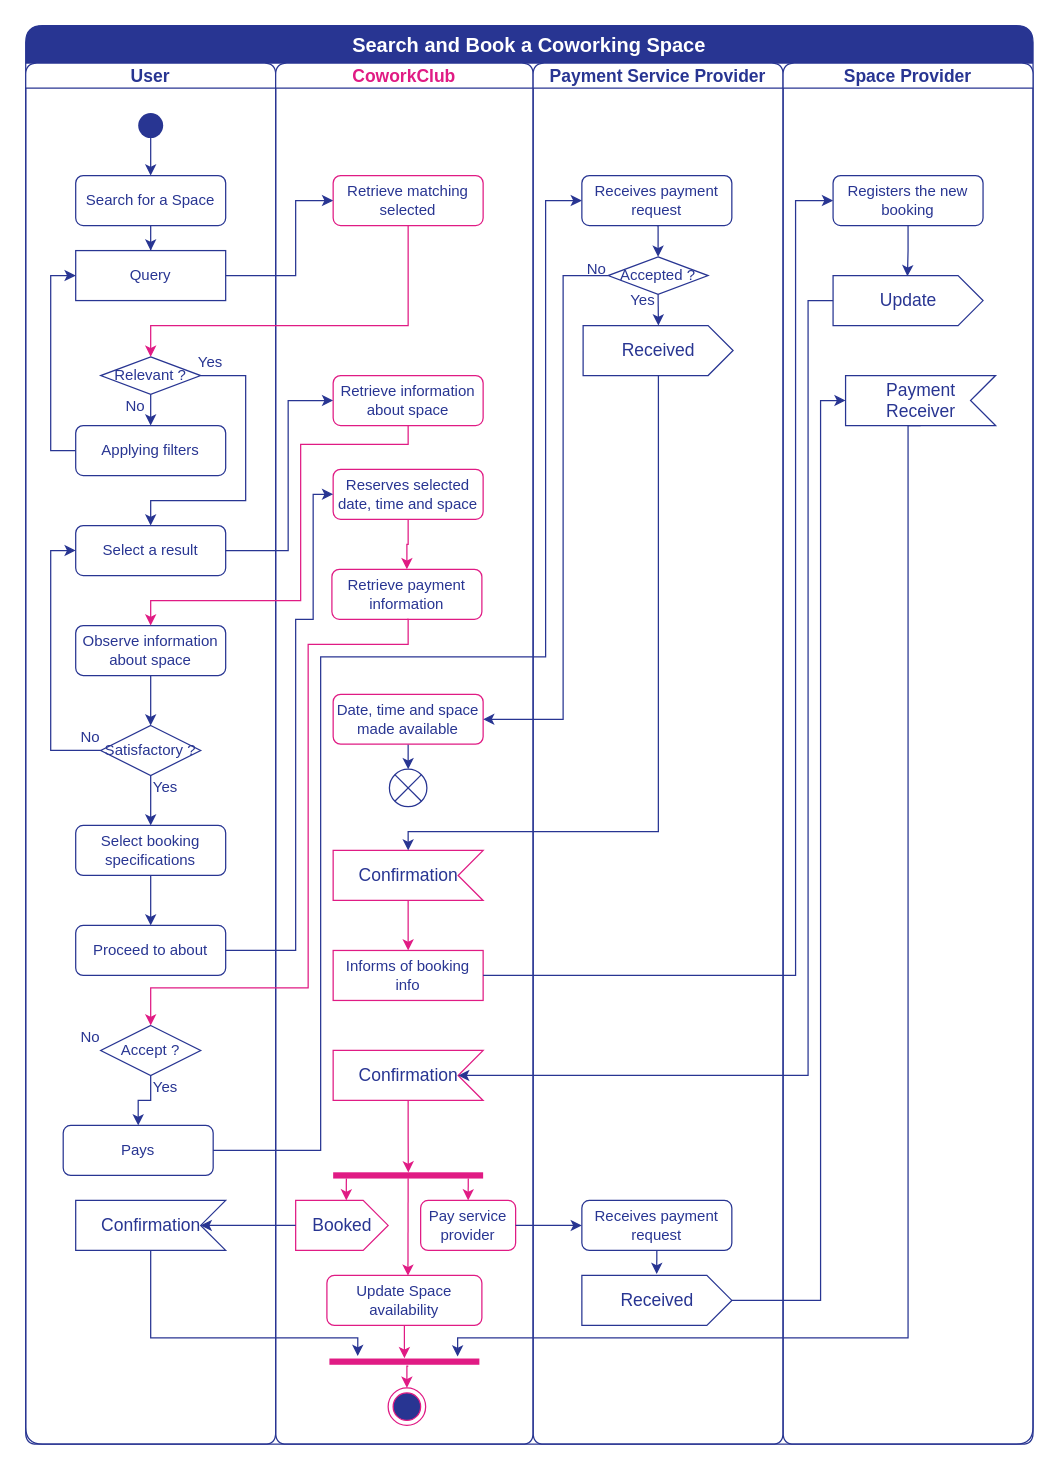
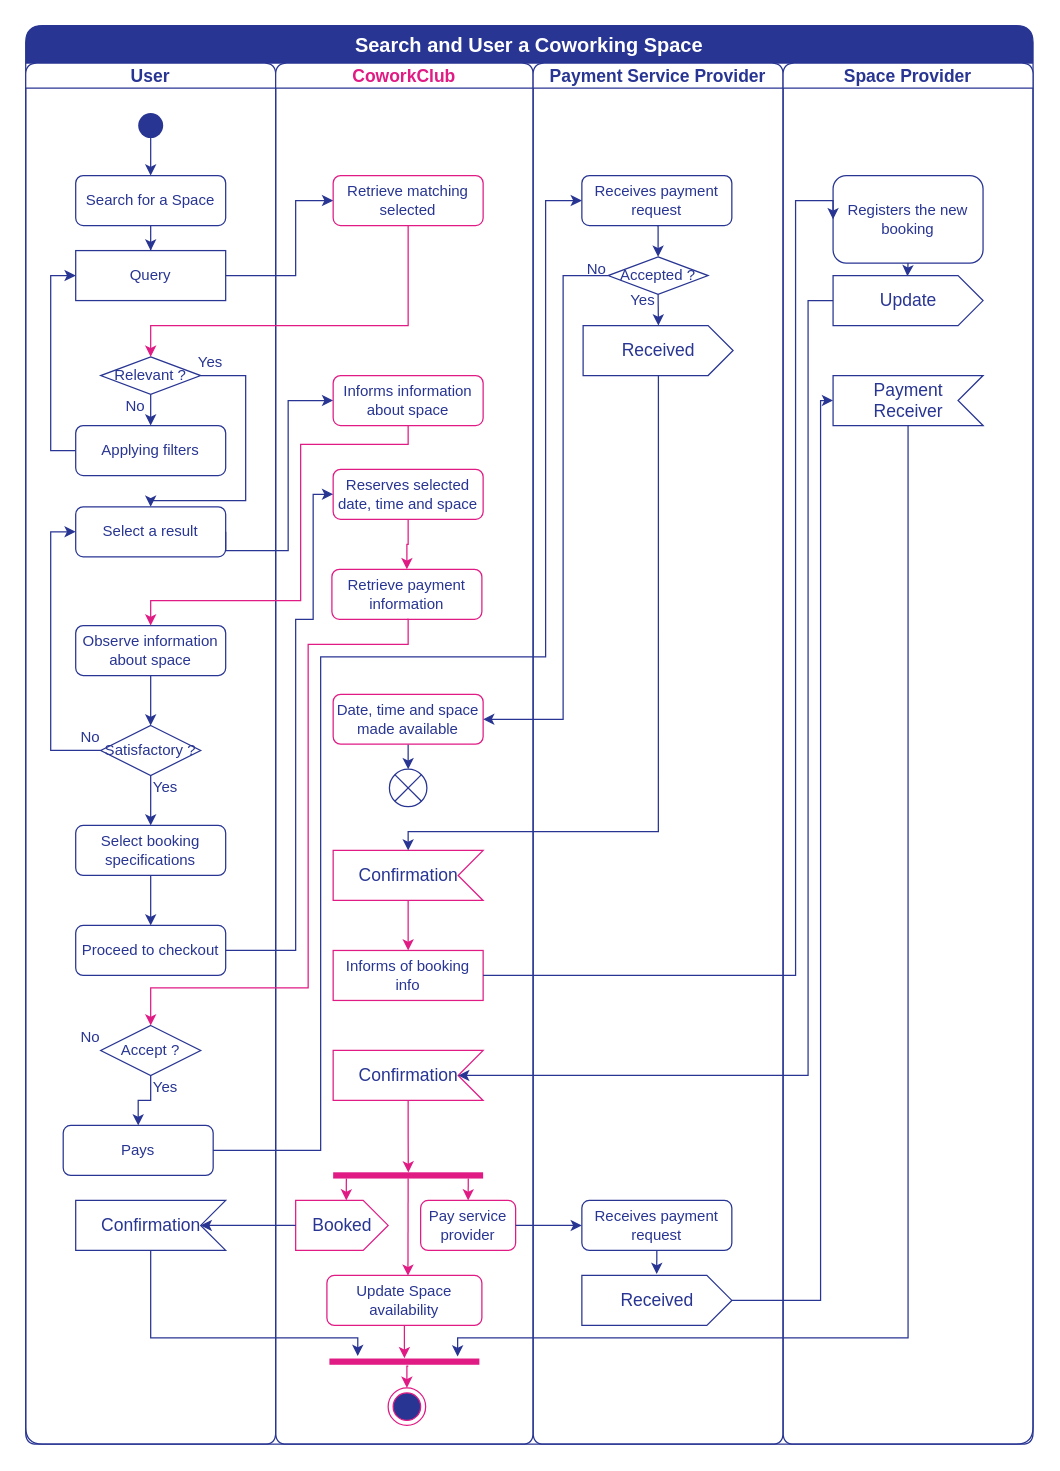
node "Search and Book a Coworking Space": label "Search and Book a Coworking Space" -> "Search and User a Coworking Space"
node "Registers the new booking": size 150x50 -> 150x88
node "Retrieve information about space": label "Retrieve information about space" -> "Informs information about space"
node "Payment Receiver": moved (921, 401) -> (908, 401)
node "Select a result": moved (151, 551) -> (151, 532)
node "Proceed to about": label "Proceed to about" -> "Proceed to checkout"
